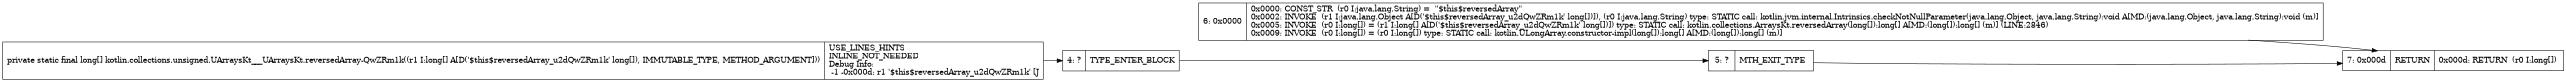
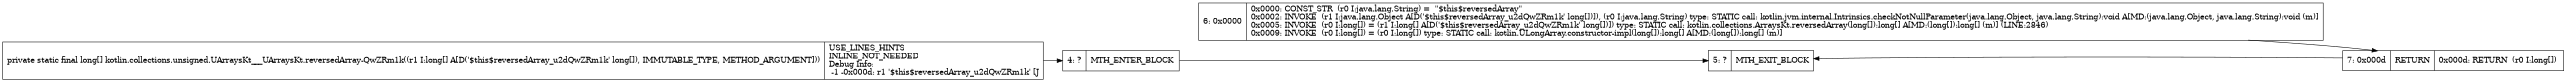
node "4: ?": text "TYPE_ENTER_BLOCK" -> "MTH_ENTER_BLOCK"
node "5: ?": text "MTH_EXIT_TYPE" -> "MTH_EXIT_BLOCK"
edge "5: ?" -> "7: 0x000d": reversed
